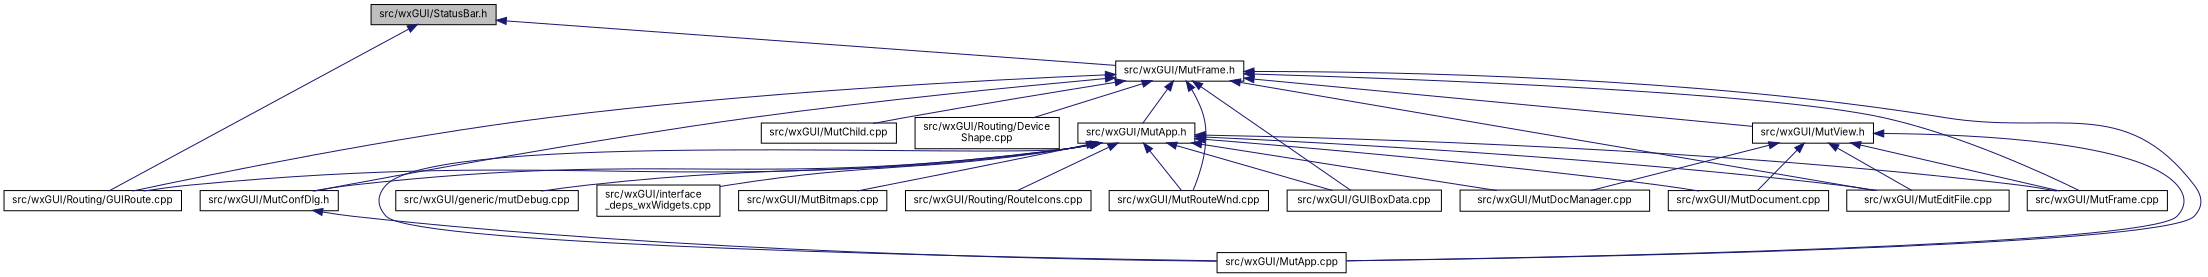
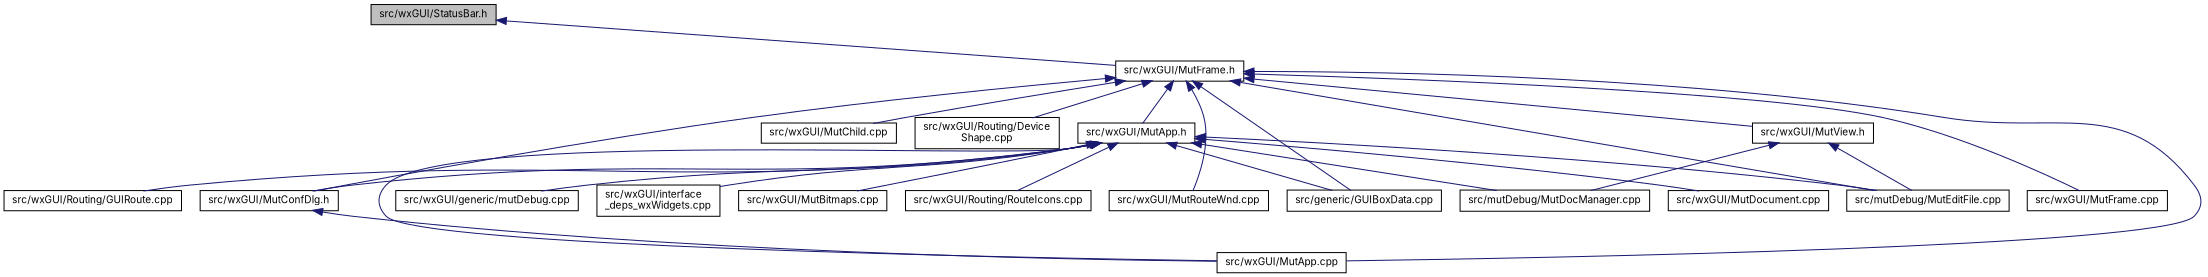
edge "src/wxGUI/Routing/GUIRoute.cpp" -> "src/wxGUI/StatusBar.h": removed
edge "src/wxGUI/Routing/GUIRoute.cpp" -> "src/wxGUI/MutFrame.h": removed
edge "src/wxGUI/MutFrame.cpp" -> "src/wxGUI/MutApp.h": removed
edge "src/wxGUI/MutFrame.cpp" -> "src/wxGUI/MutView.h": removed
edge "src/wxGUI/MutRouteWnd.cpp" -> "src/wxGUI/MutApp.h": removed
edge "src/wxGUI/MutDocument.cpp" -> "src/wxGUI/MutView.h": removed
node "src/wxGUI/GUIBoxData.cpp": label "src/wxGUI/GUIBoxData.cpp" -> "src/generic/GUIBoxData.cpp"
node "src/wxGUI/MutDocManager.cpp": label "src/wxGUI/MutDocManager.cpp" -> "src/mutDebug/MutDocManager.cpp"
node "src/wxGUI/MutEditFile.cpp": label "src/wxGUI/MutEditFile.cpp" -> "src/mutDebug/MutEditFile.cpp"
edge "src/wxGUI/MutApp.cpp" -> "src/wxGUI/MutView.h": removed
